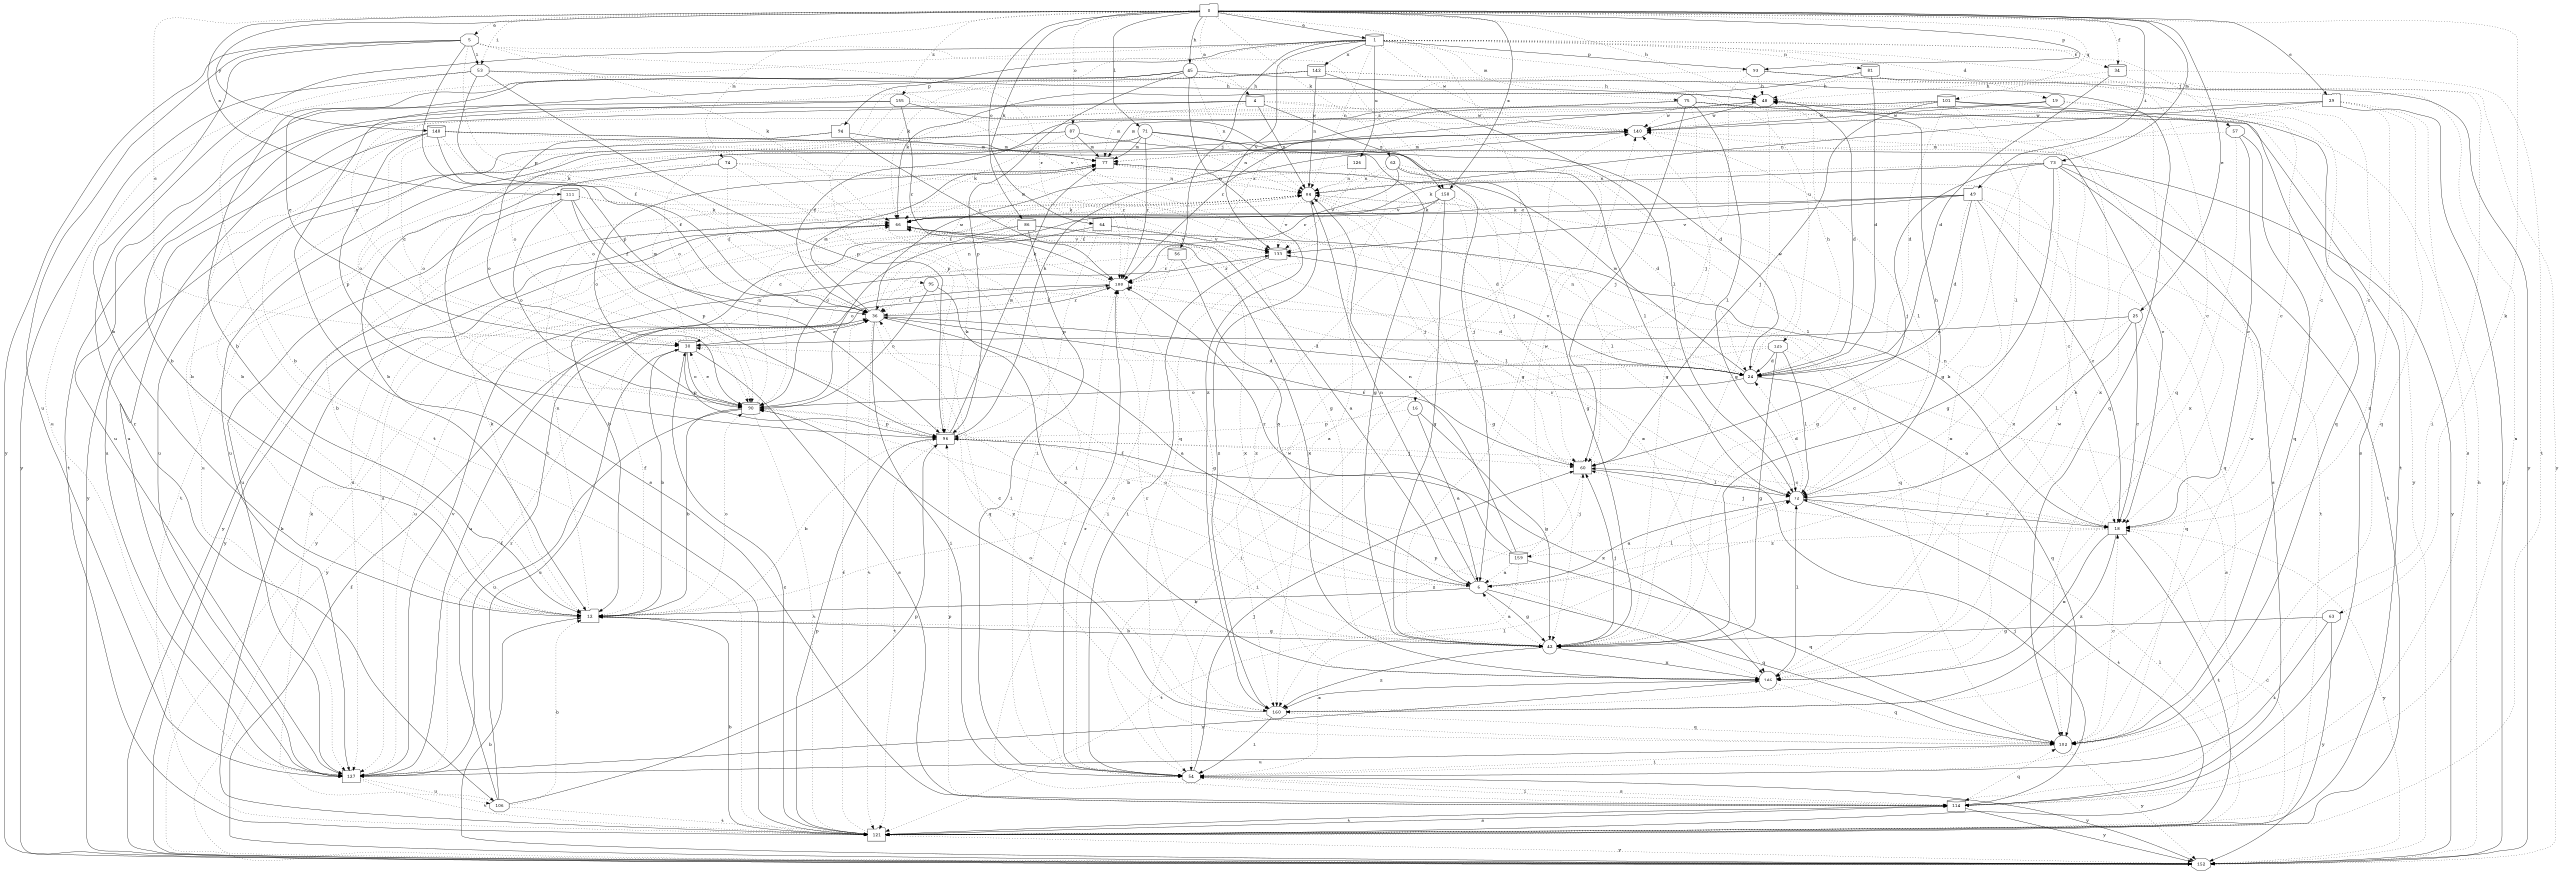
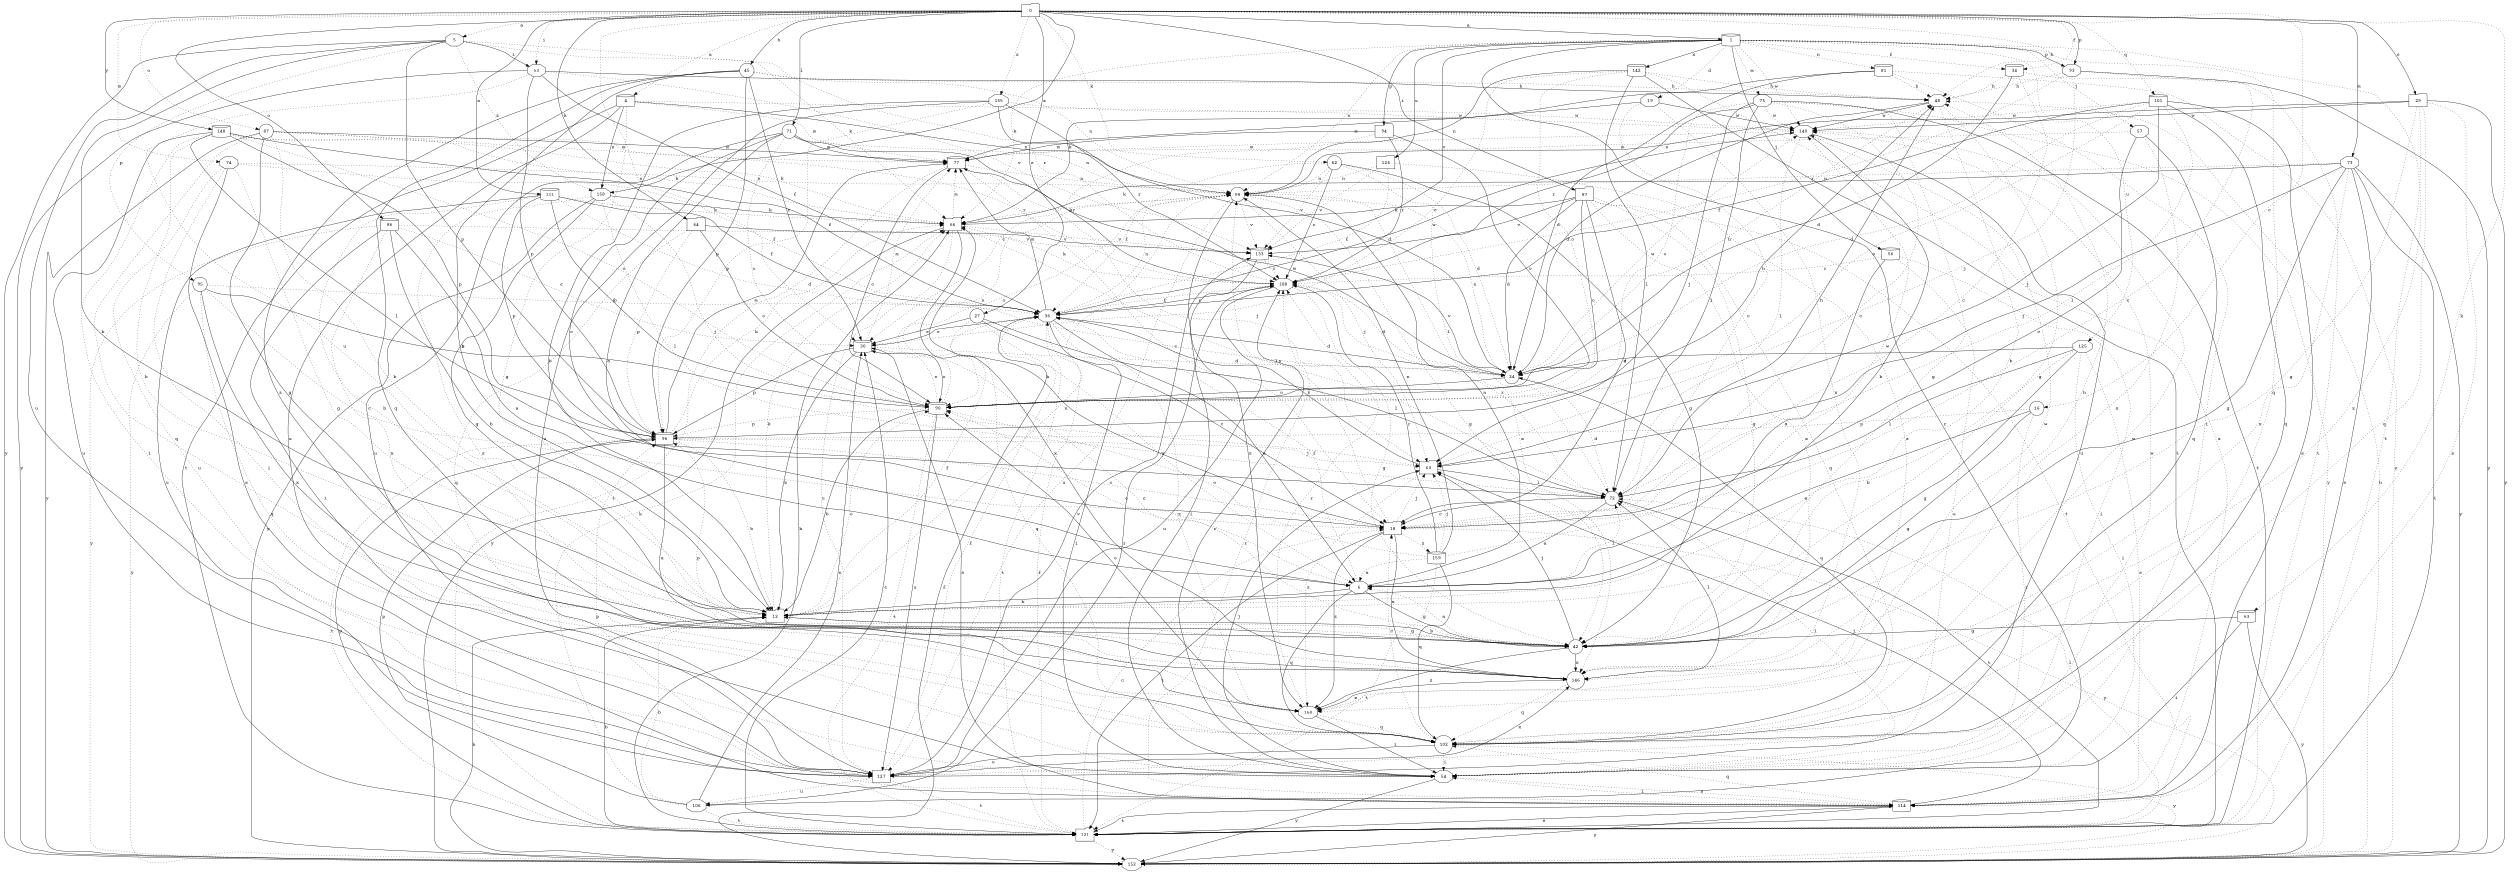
node "25": label "25" -> "27"
edge "53" -> "127": now "53" -> "12"
node "63": shape octagon -> cylinder
